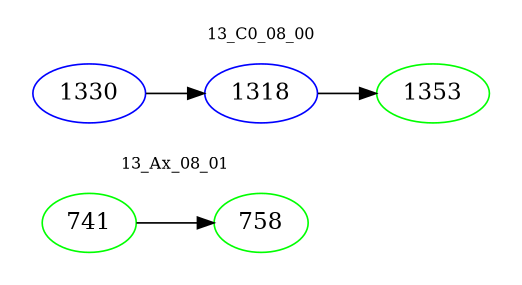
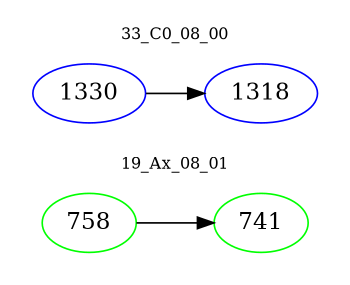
cluster "13_C0_08_00": label "13_C0_08_00" -> "33_C0_08_00"
node "1353": removed
cluster "13_Ax_08_01": label "13_Ax_08_01" -> "19_Ax_08_01"
edge "741" -> "758": reversed
